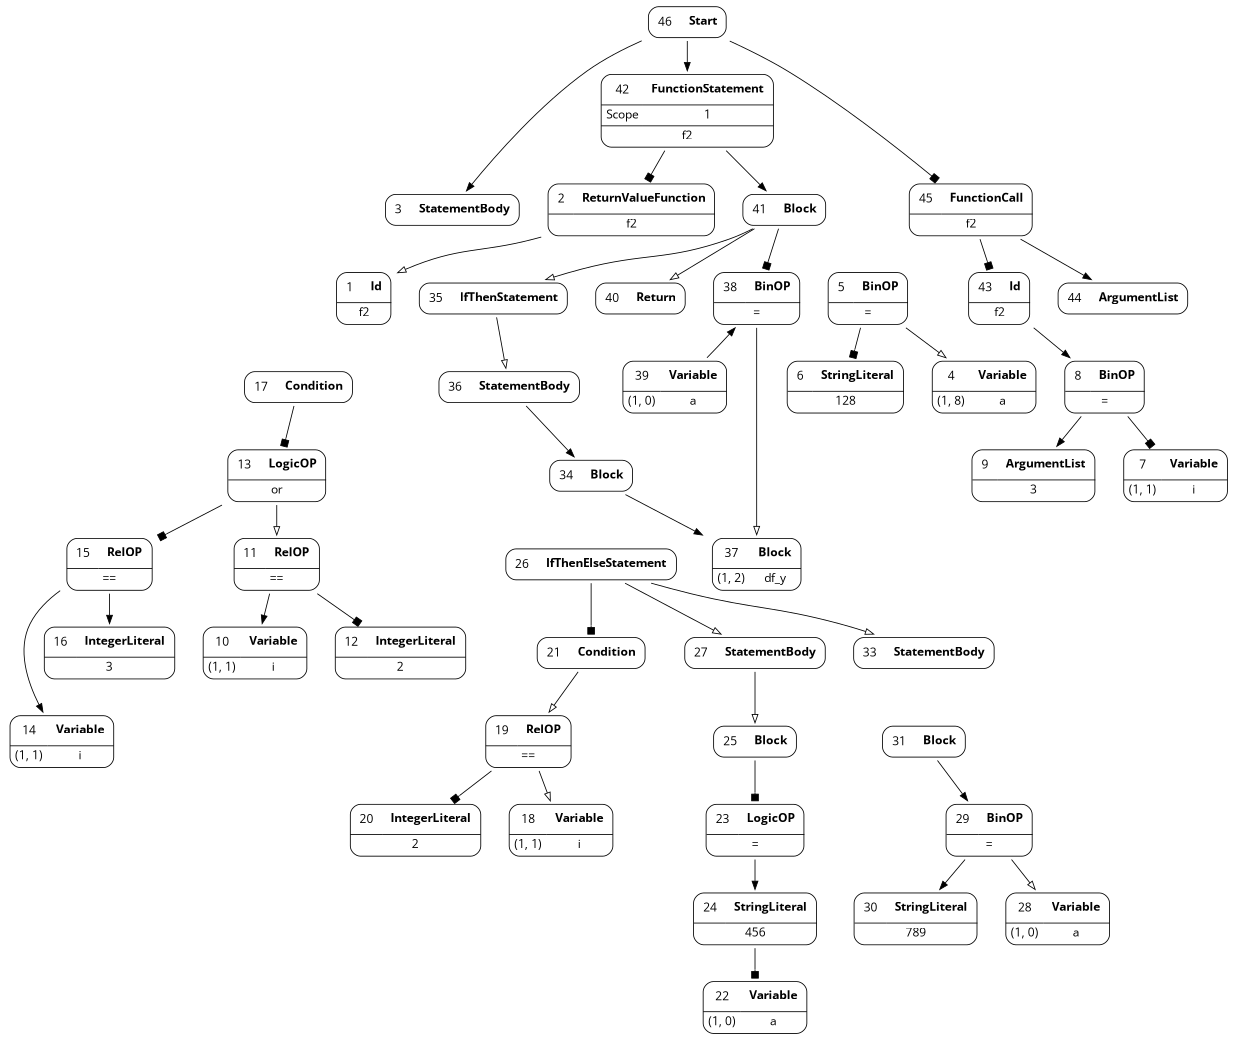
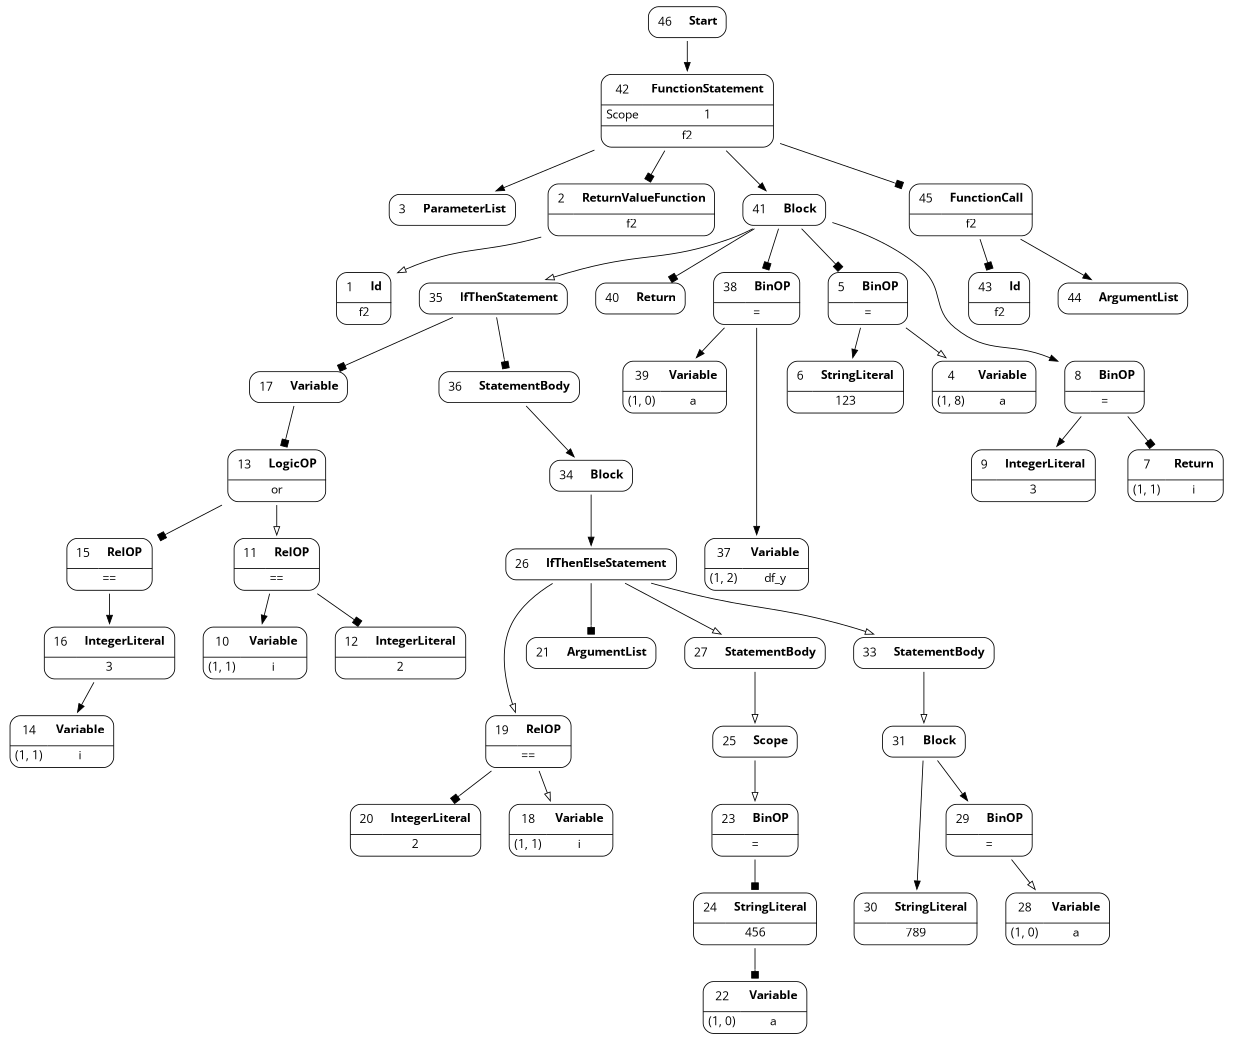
edge "46" -> "3": now "42" -> "3"
edge "46" -> "45": now "42" -> "45"
node "3": text "StatementBody" -> "ParameterList"
edge "41" -> "5": added
edge "41" -> "40": arrowhead onormal -> box
edge "35" -> "36": arrowhead onormal -> box
edge "5" -> "6": arrowhead box -> normal
edge "43" -> "8": now "41" -> "8"
edge "35" -> "17": added
edge "39" -> "38": reversed
node "17": text "Condition" -> "Variable"
node "6": text "128" -> "123"
edge "38" -> "37": arrowhead onormal -> normal
node "9": text "ArgumentList" -> "IntegerLiteral"
node "7": text "Variable" -> "Return"
edge "34" -> "37": now "34" -> "26"
node "37": text "Block" -> "Variable"
edge "15" -> "14": now "16" -> "14"
node "21": text "Condition" -> "ArgumentList"
edge "21" -> "19": now "26" -> "19"
edge "33" -> "31": added
node "25": text "Block" -> "Scope"
edge "25" -> "23": arrowhead box -> onormal
node "23": text "LogicOP" -> "BinOP"
edge "23" -> "24": arrowhead normal -> box
edge "29" -> "30": now "31" -> "30"
